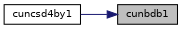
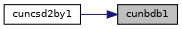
node "cuncsd4by1": label "cuncsd4by1" -> "cuncsd2by1"
